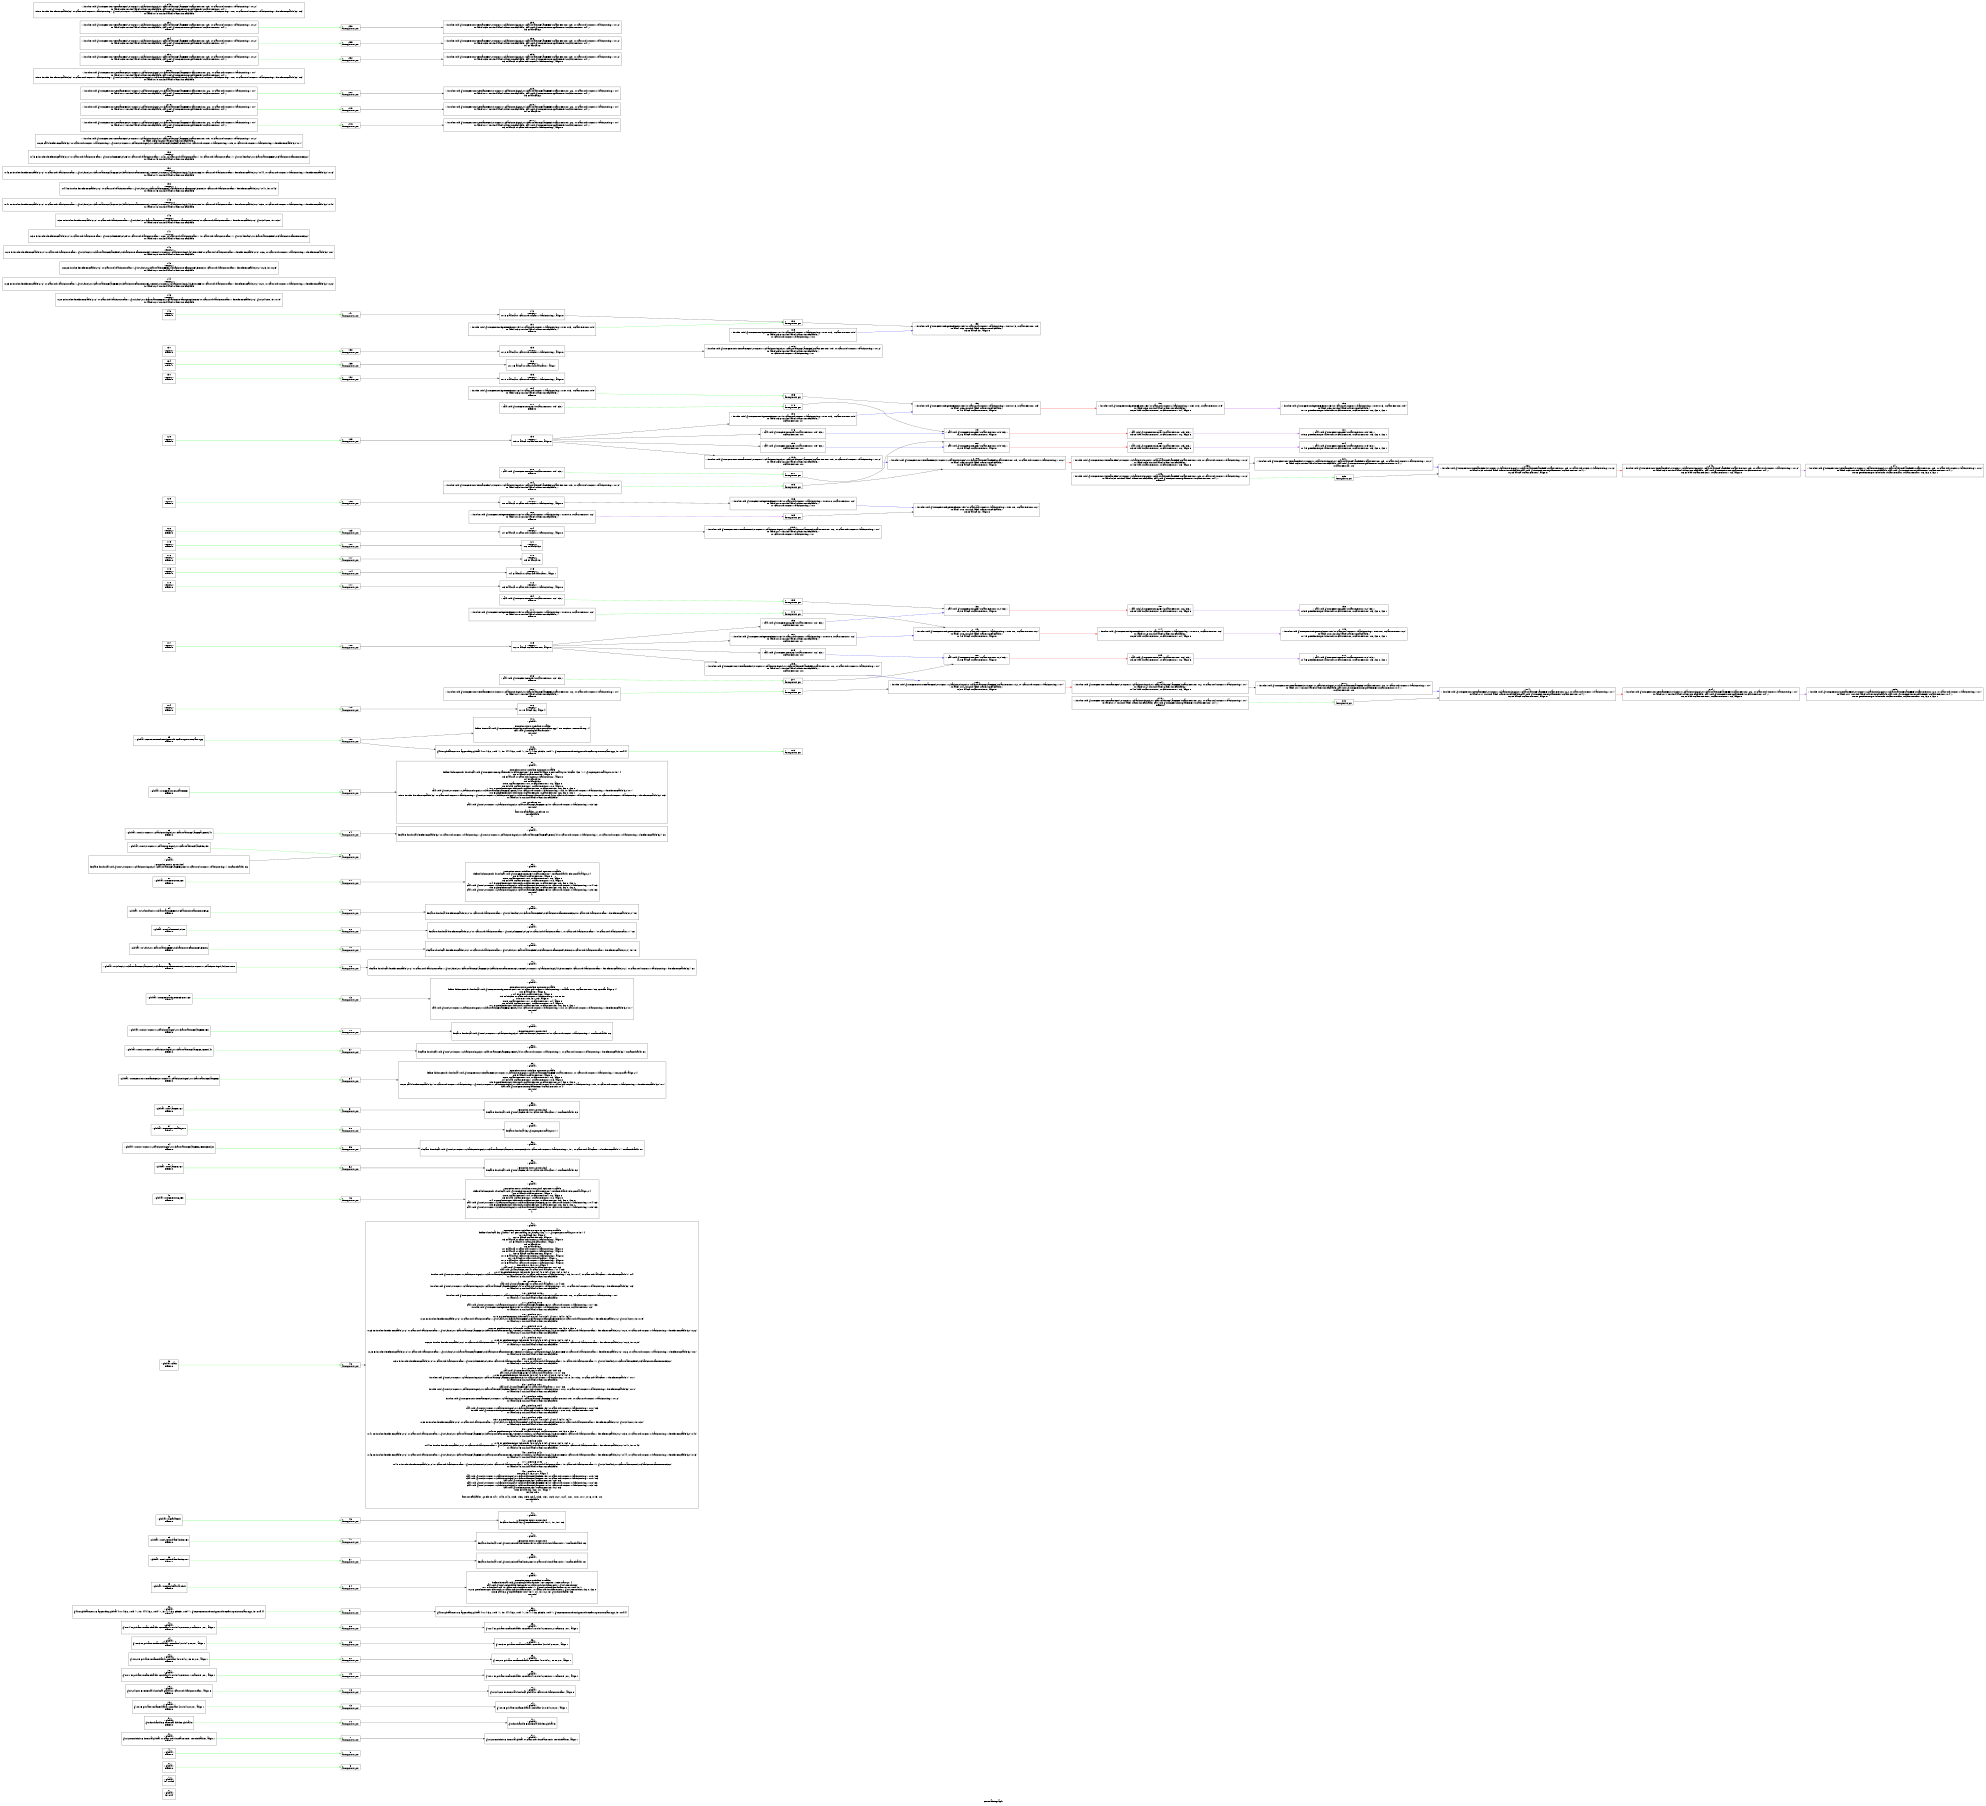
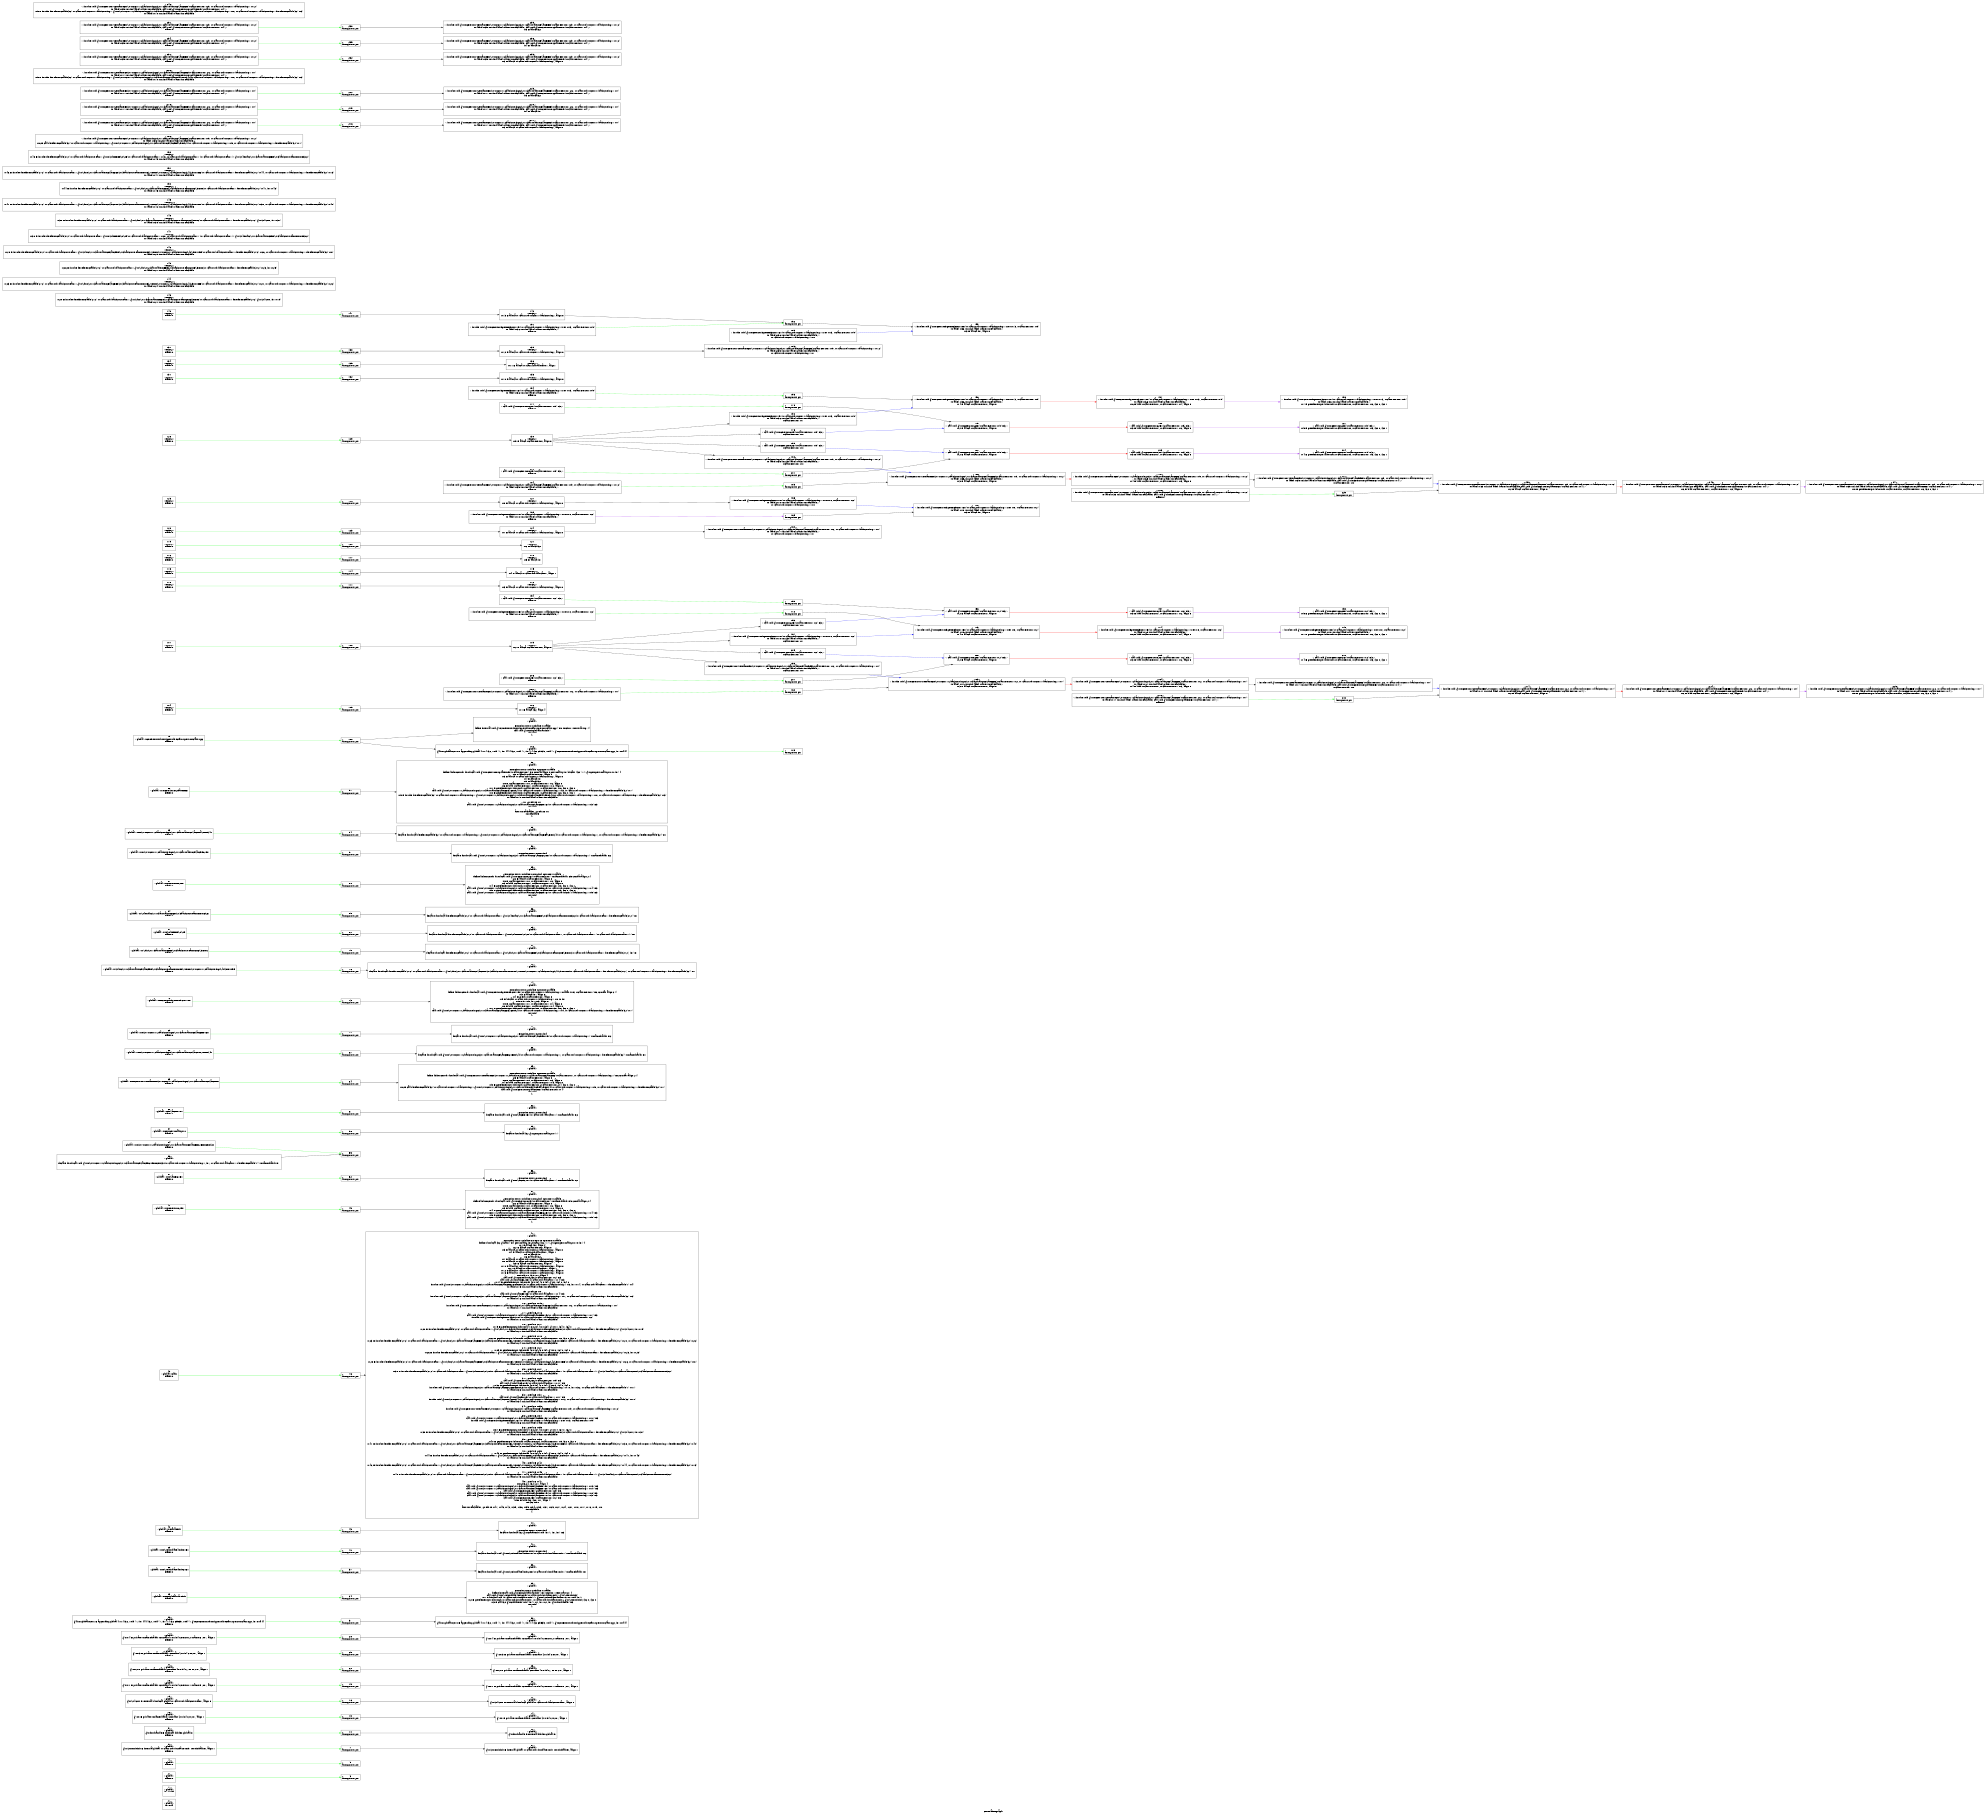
edge "92" -> "91": reversed
edge "55" -> "56": reversed
